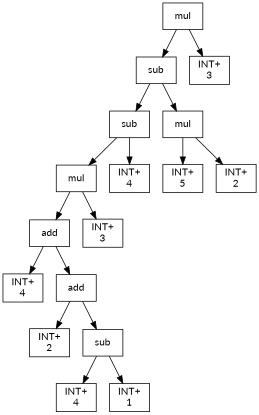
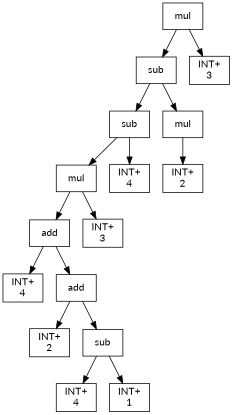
node "INT+ 5": removed
